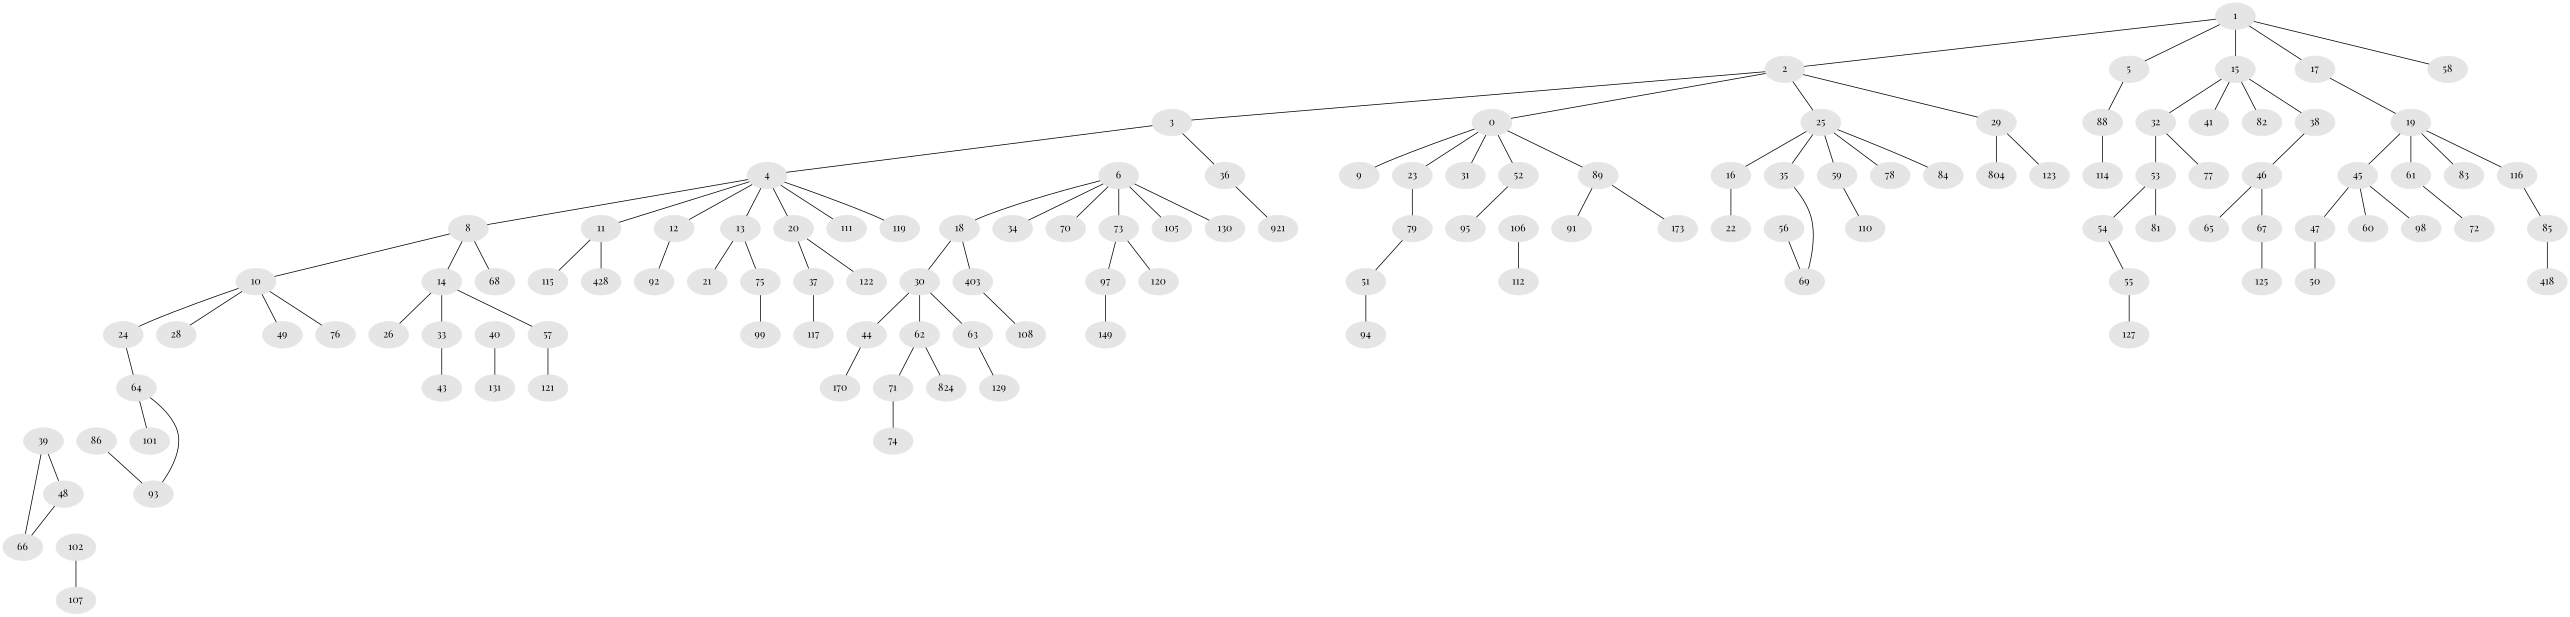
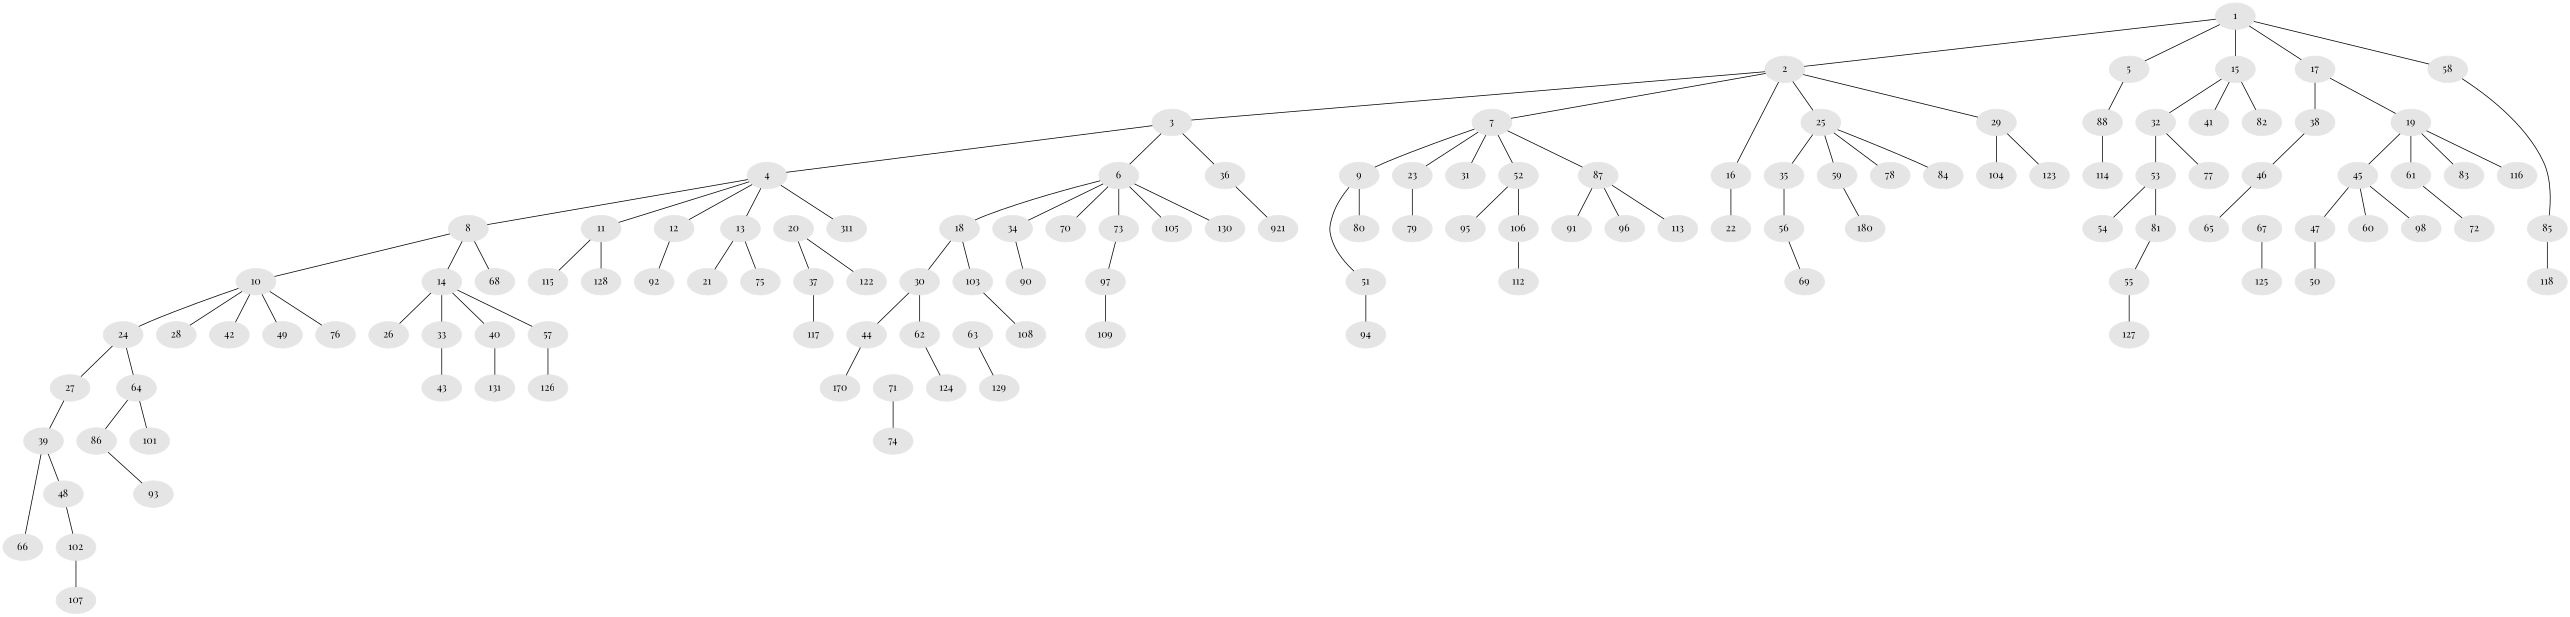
edge "15" -- "38": now "17" -- "38"
node "0": label "0" -> "7"
edge "3" -- "6": added
edge "25" -- "16": now "2" -- "16"
node "89": label "89" -> "87"
node "804": label "804" -> "104"
edge "4" -- "20": removed
edge "52" -- "106": added
edge "46" -- "67": removed
edge "116" -- "85": now "58" -- "85"
edge "35" -- "69": now "35" -- "56"
node "111": label "111" -> "311"
node "119": removed
node "80": added
node "96": added
node "173": label "173" -> "113"
node "110": label "110" -> "180"
edge "79" -- "51": now "9" -- "51"
edge "54" -- "55": now "81" -- "55"
node "428": label "428" -> "128"
node "403": label "403" -> "103"
node "90": added
node "120": removed
node "418": label "418" -> "118"
edge "14" -- "40": added
edge "30" -- "63": removed
node "42": added
node "99": removed
node "149": label "149" -> "109"
edge "62" -- "71": removed
node "27": added
node "121": label "121" -> "126"
node "824": label "824" -> "124"
edge "64" -- "93": now "64" -- "86"
edge "48" -- "66": now "48" -- "102"
